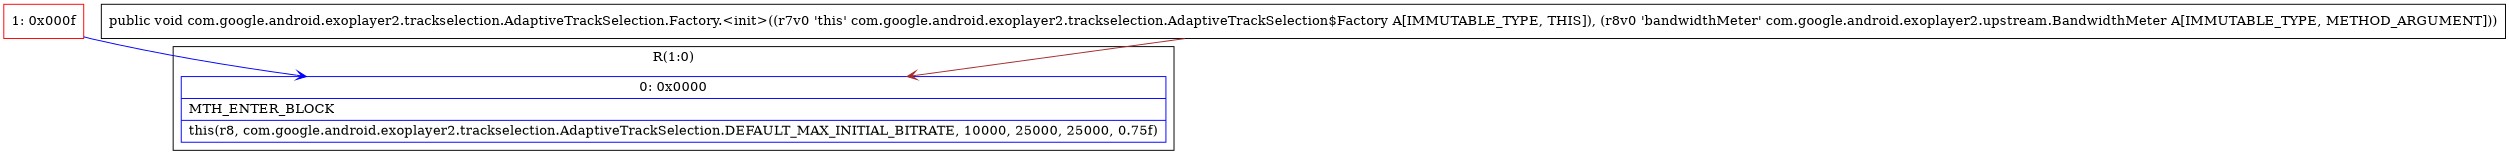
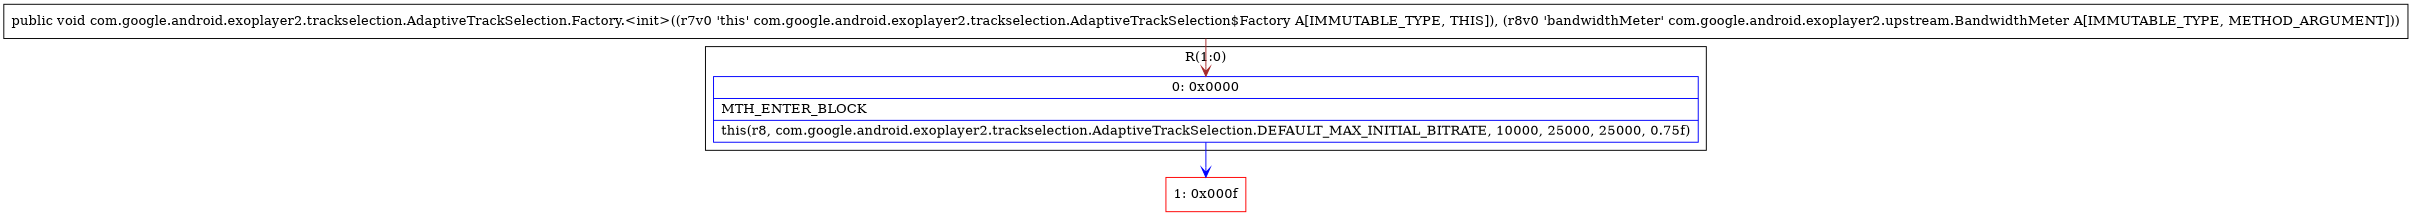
edge "1: 0x000f" -> "0: 0x0000": reversed
